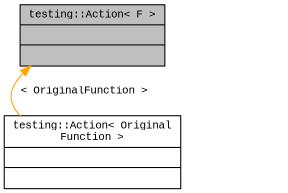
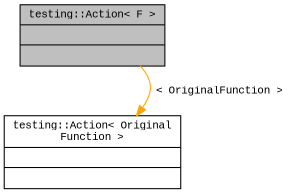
edge "testing::Action< Original" -> "testing::Action< F >": reversed
